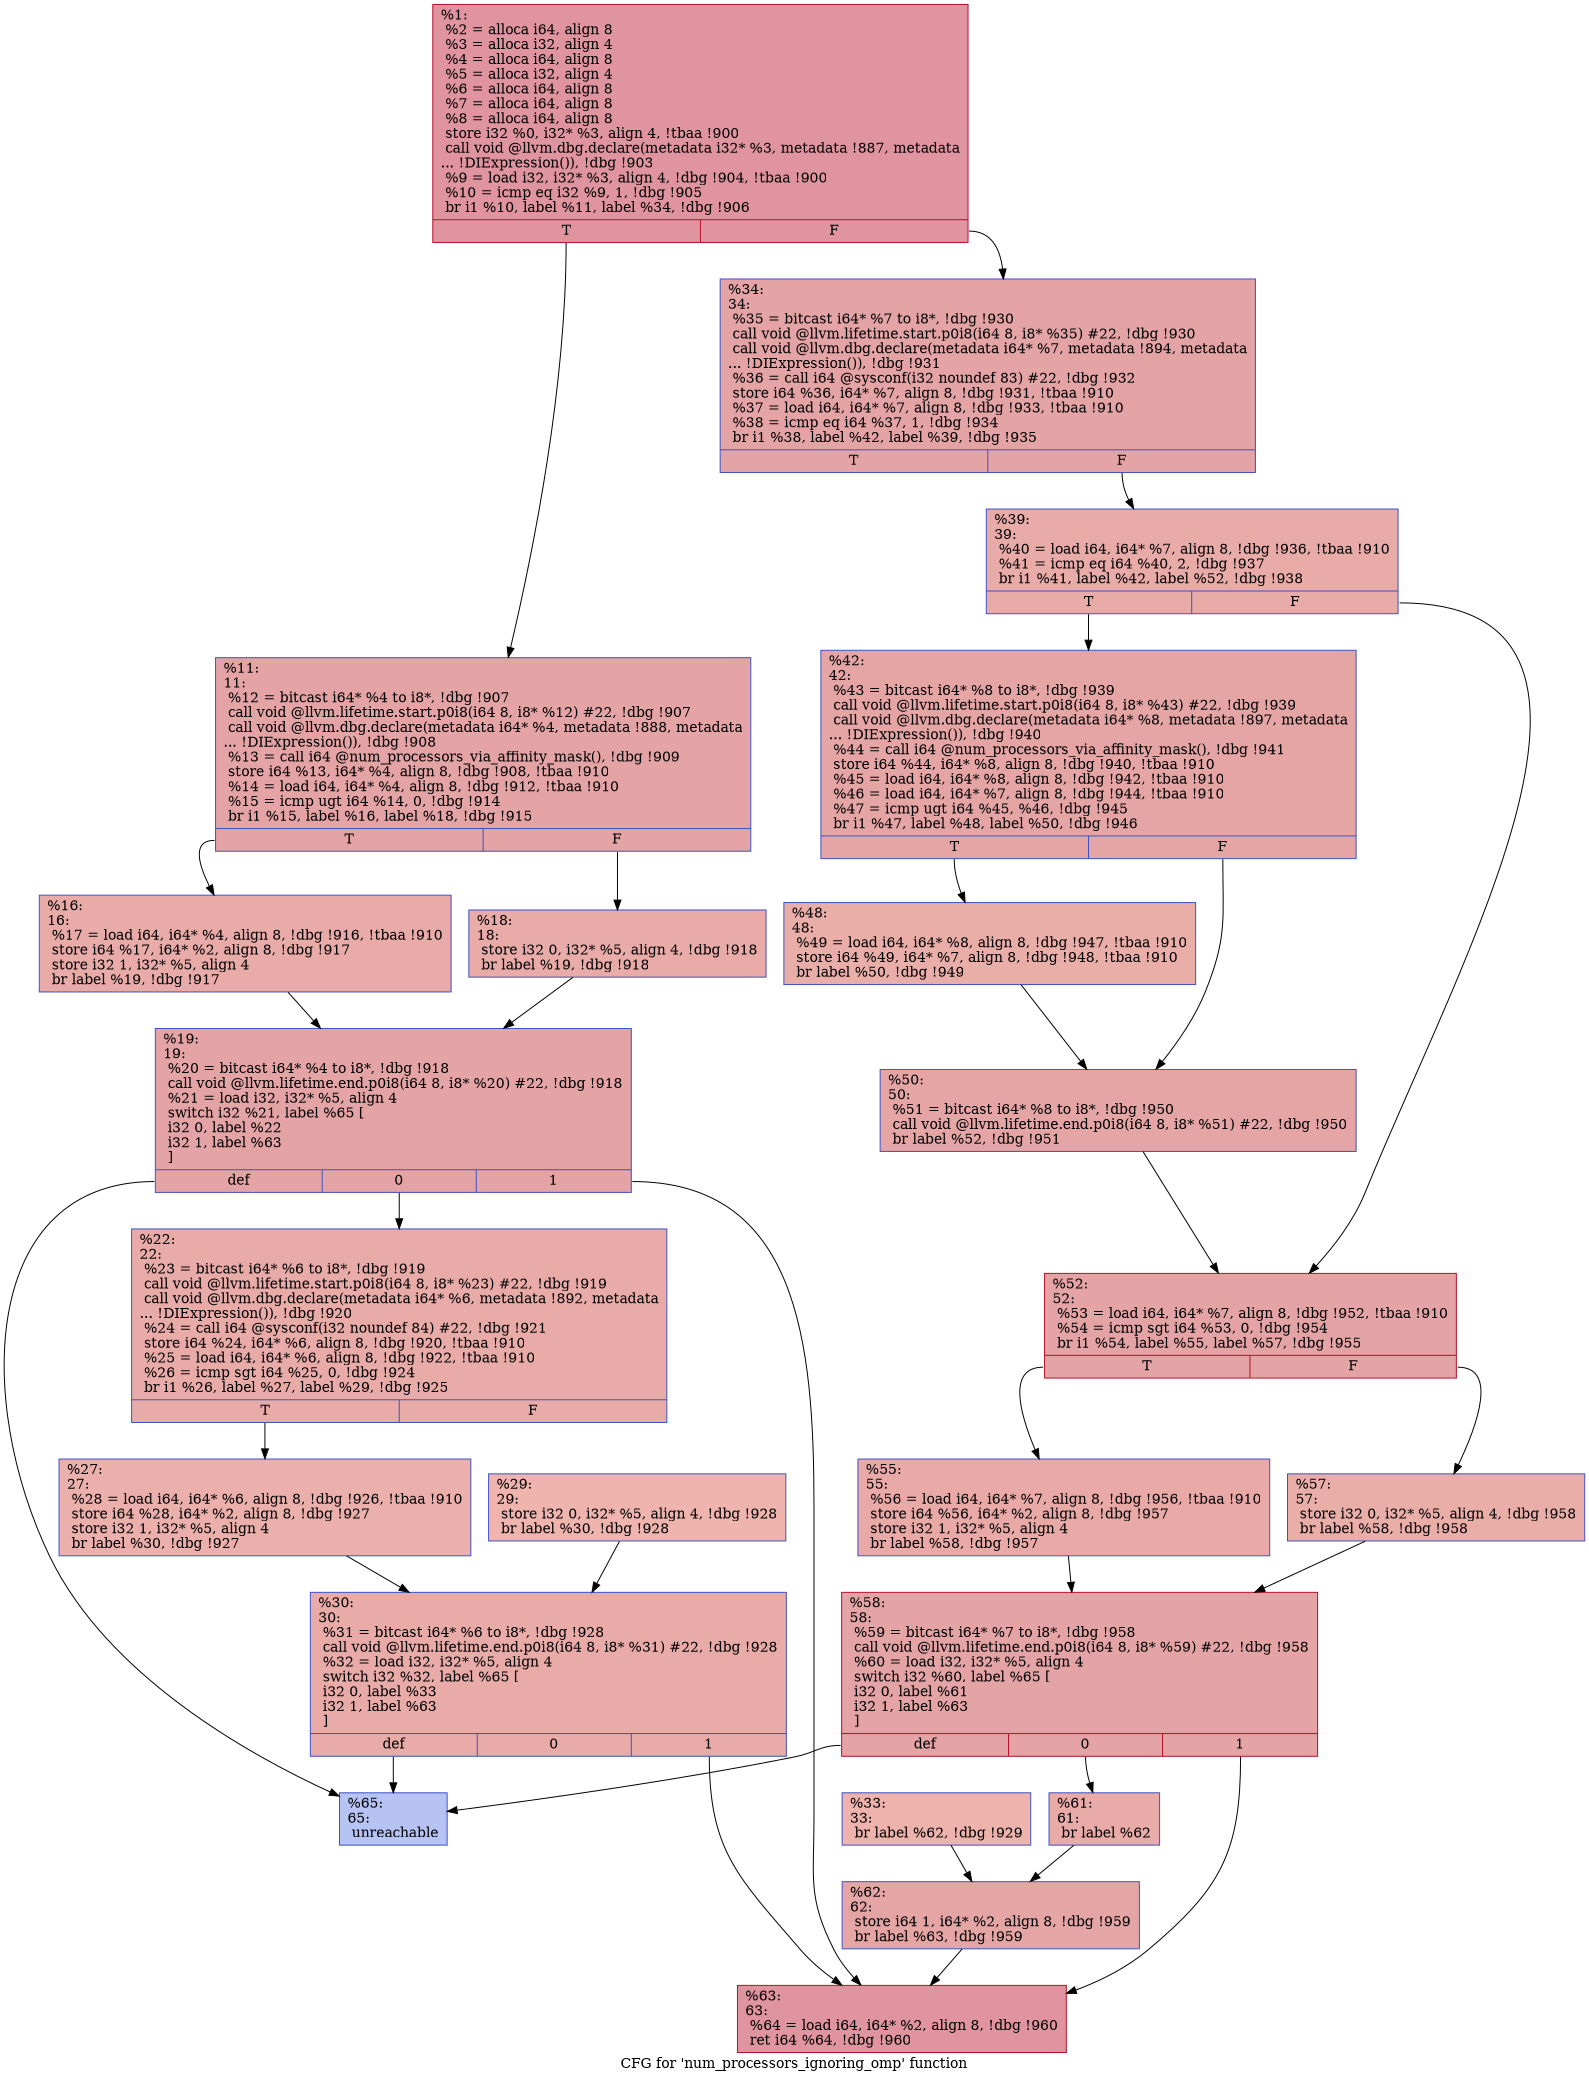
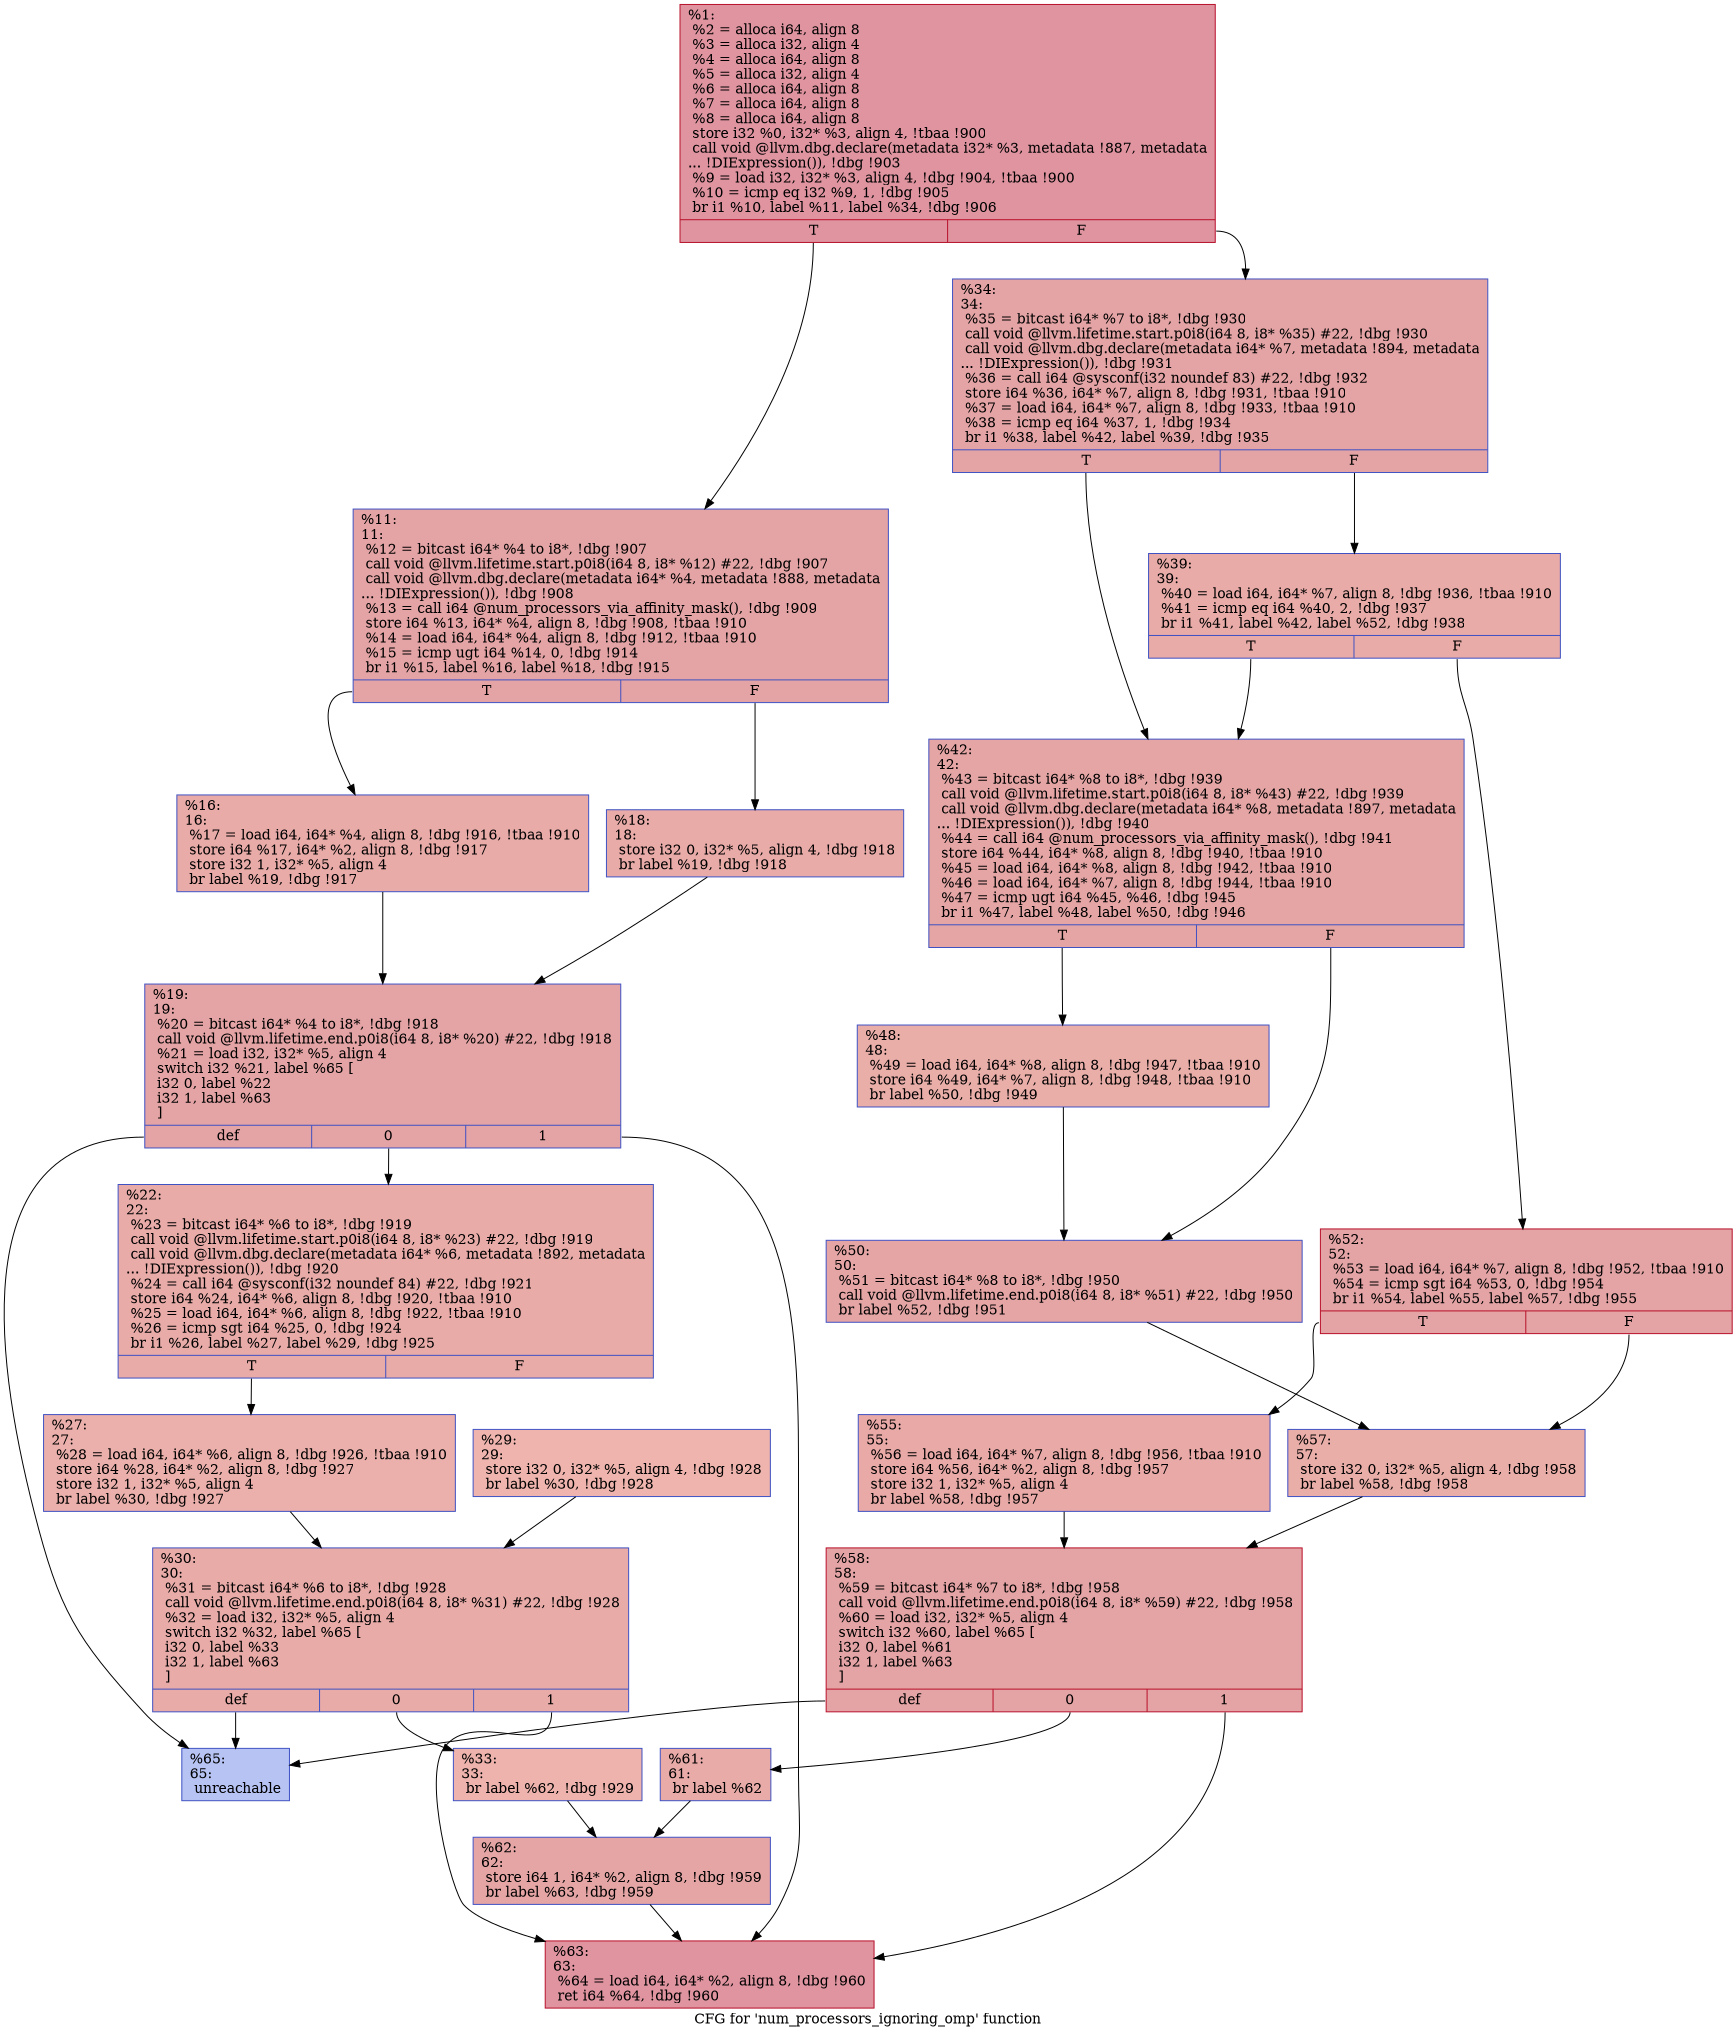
edge "%34:" -> "%42:": added
edge "%50:" -> "%52:": now "%50:" -> "%57:"
edge "%30:" -> "%33:": added
